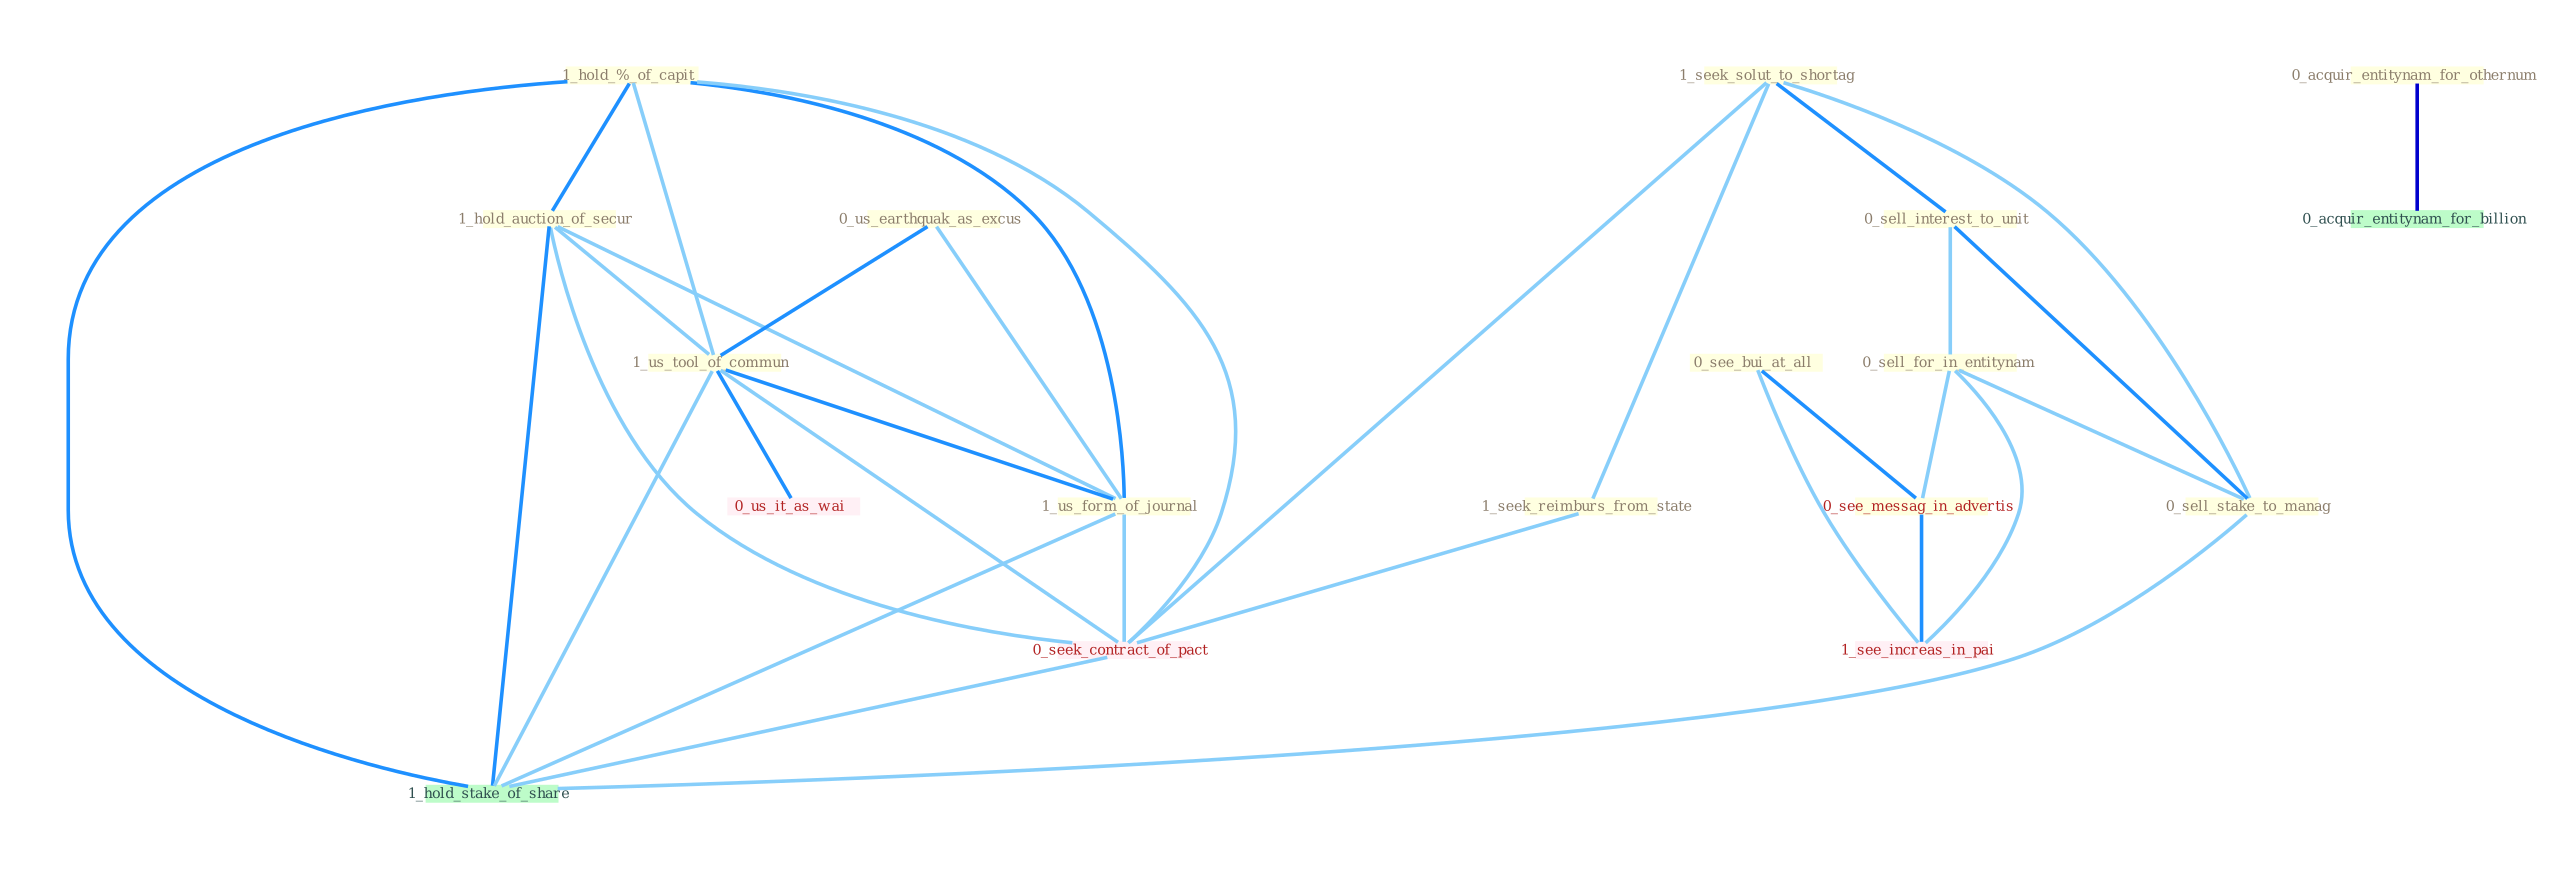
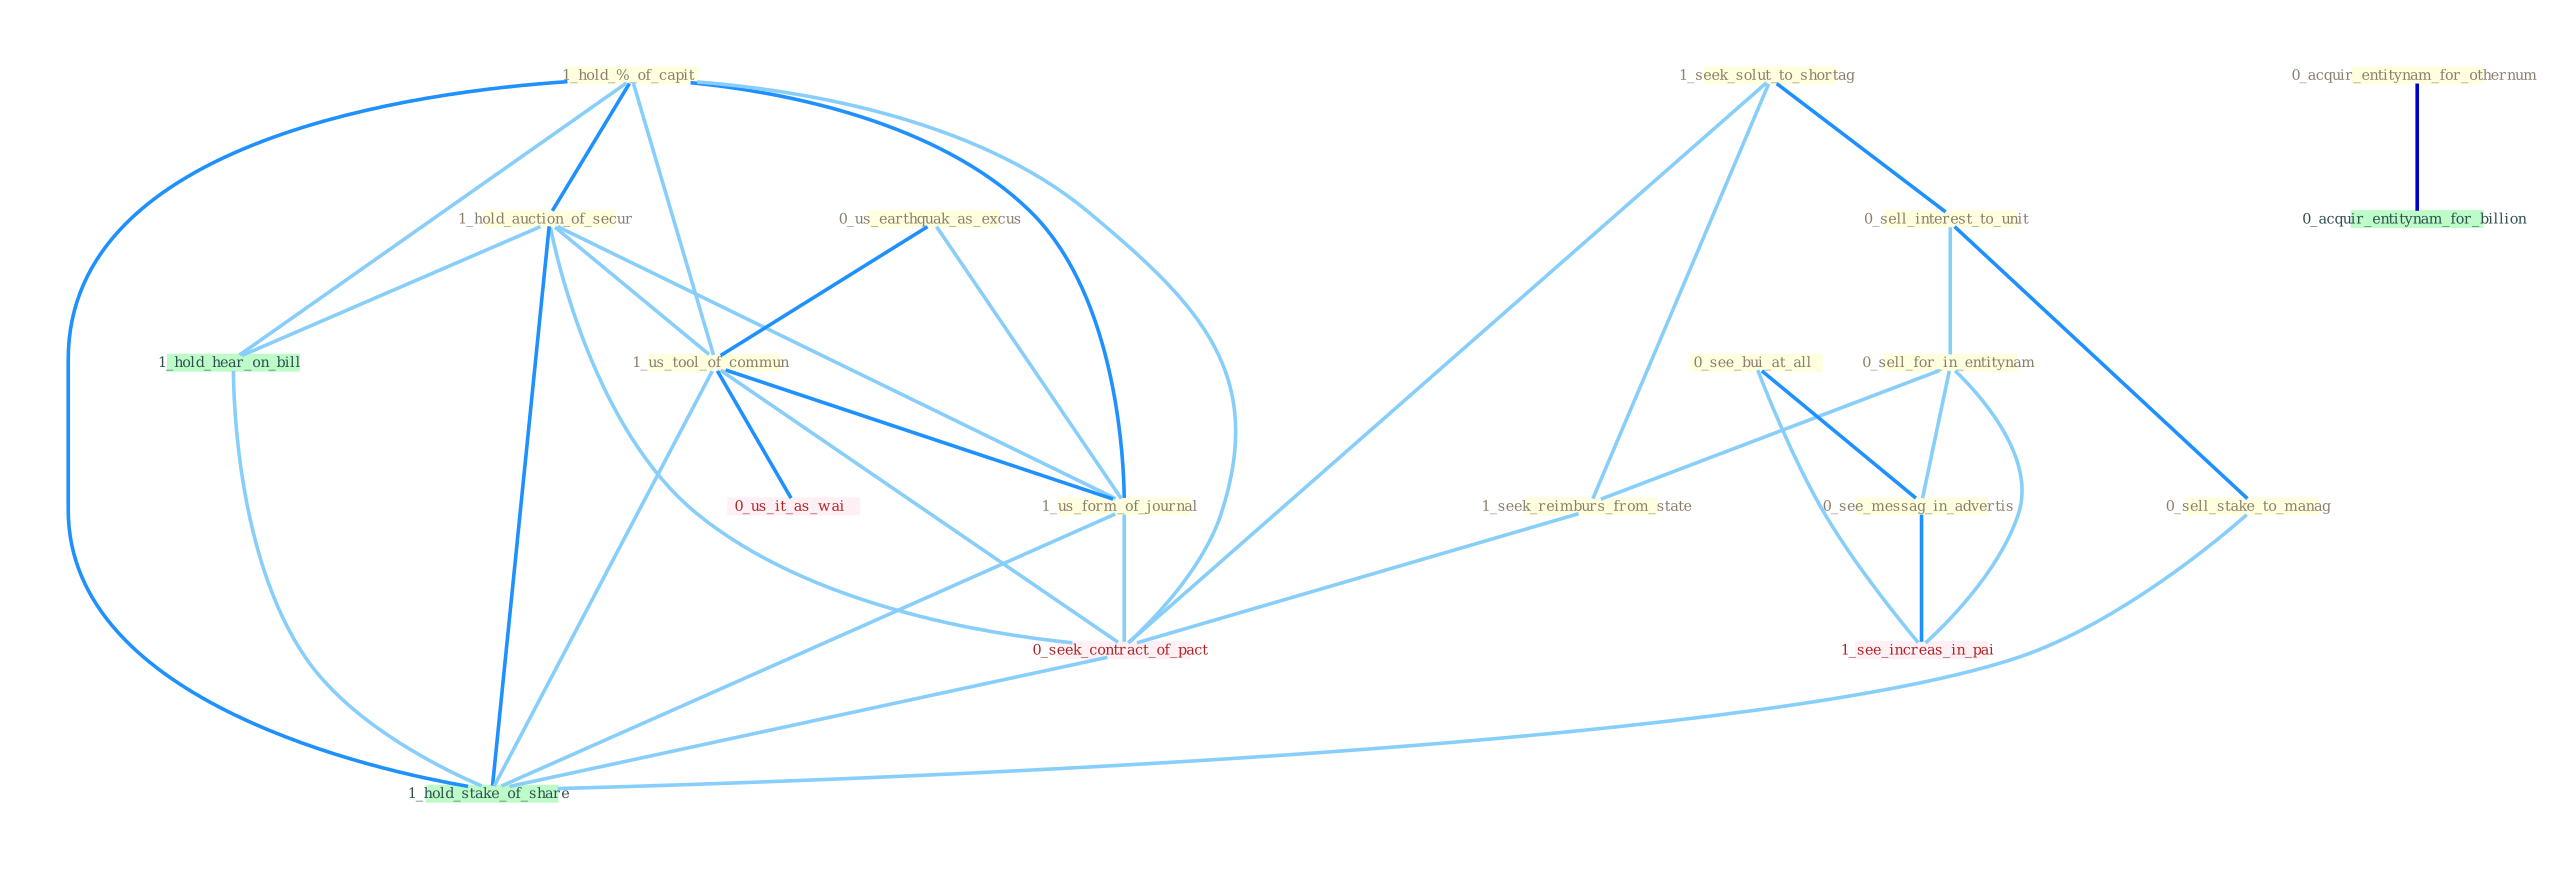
edge "1_seek_solut_to_shortag" -- "0_sell_stake_to_manag": removed
node "1_hold_hear_on_bill": added
edge "0_sell_for_in_entitynam" -- "0_sell_stake_to_manag": now "0_sell_for_in_entitynam" -- "1_seek_reimburs_from_state"
node "0_see_messag_in_advertis": fontcolor #b22222 -> #8b7d6b
